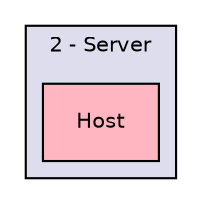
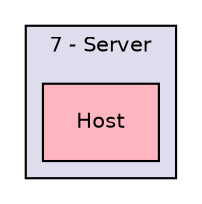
cluster "2 - Server": label "2 - Server" -> "7 - Server"
